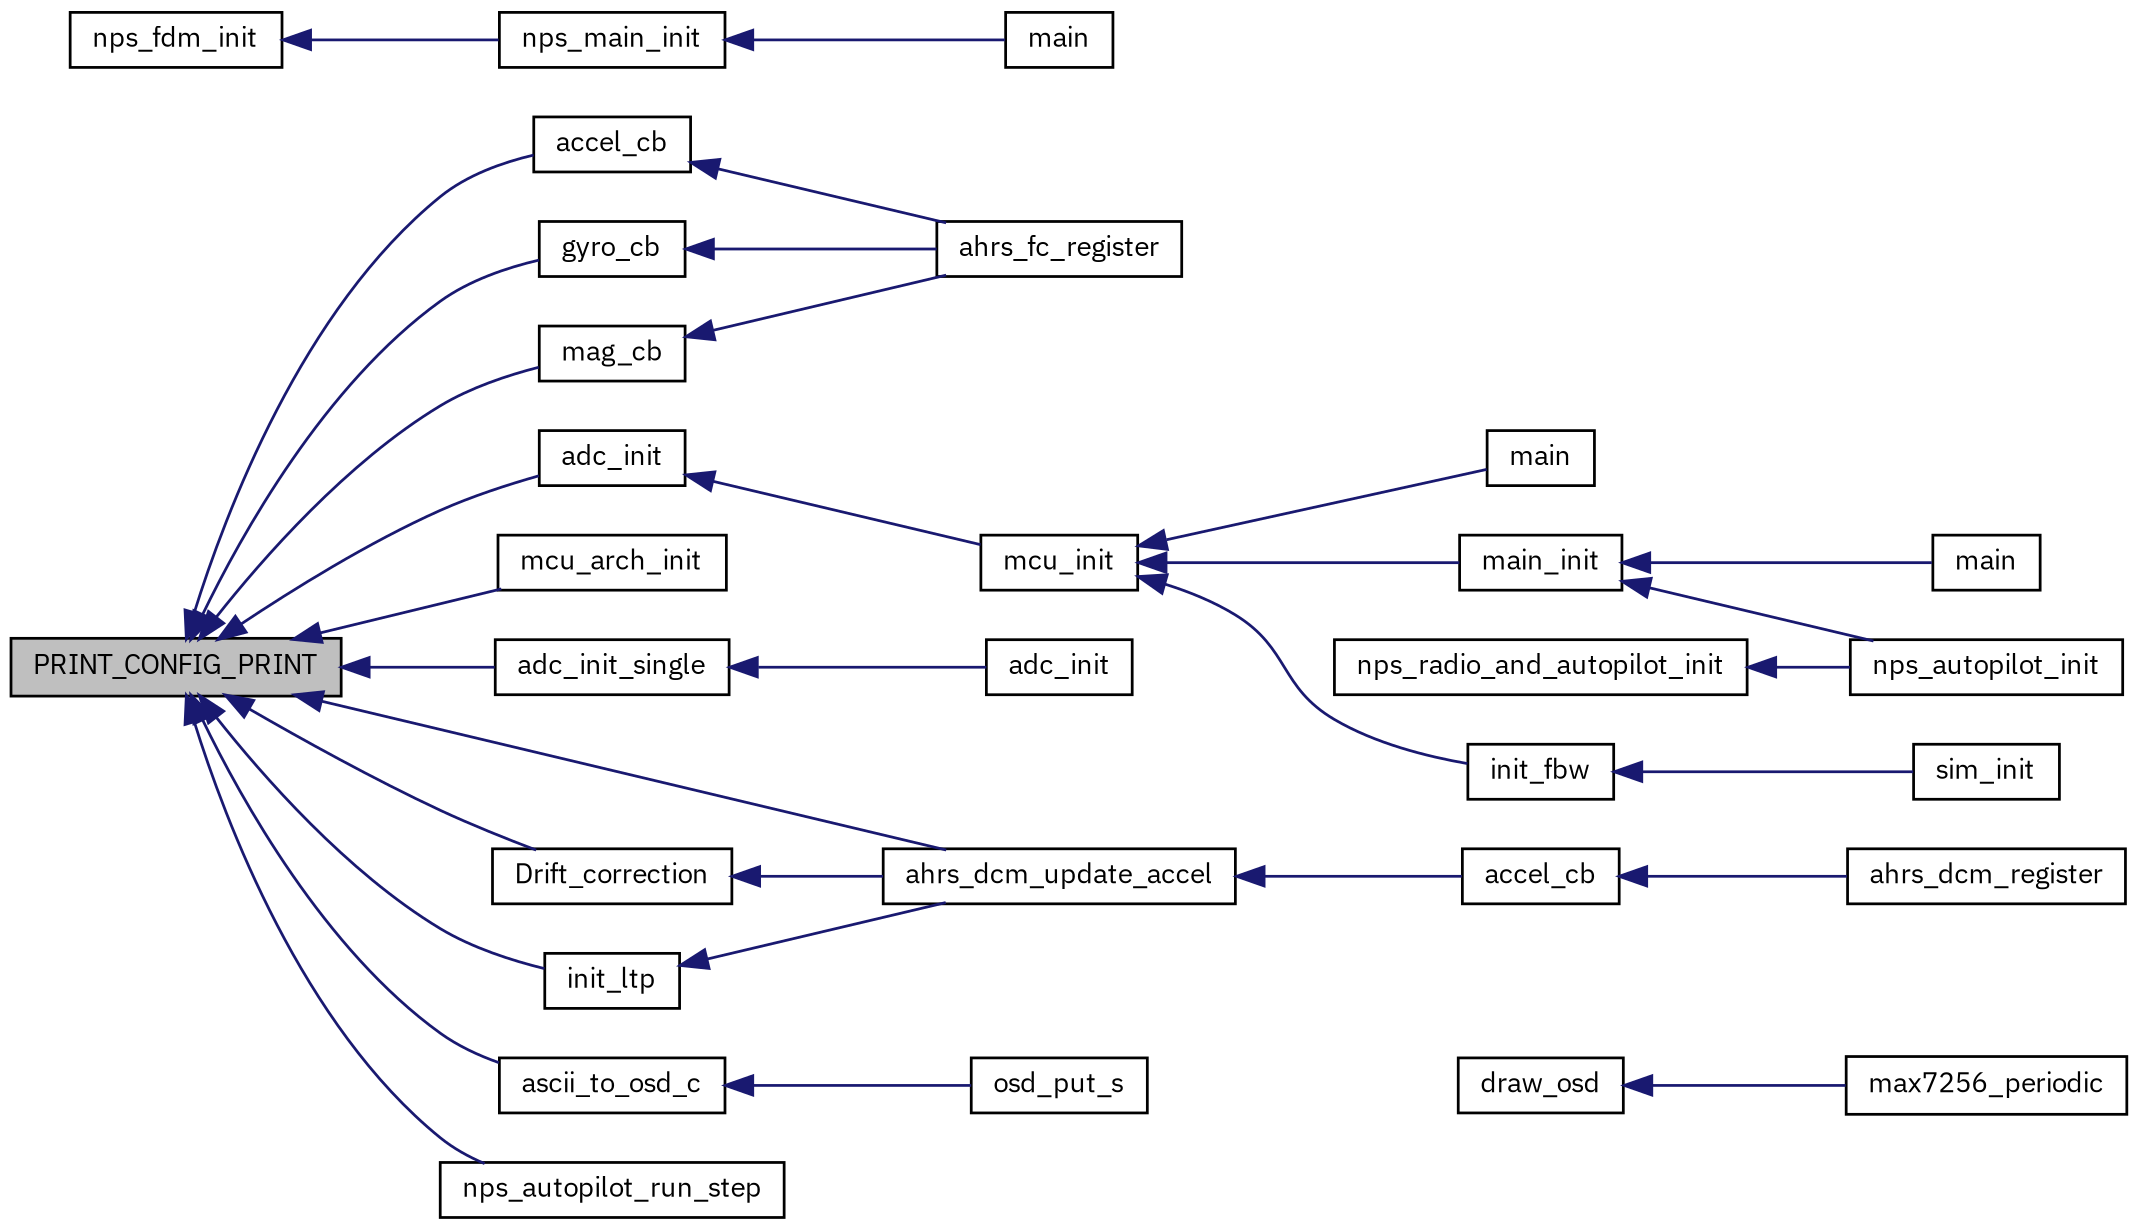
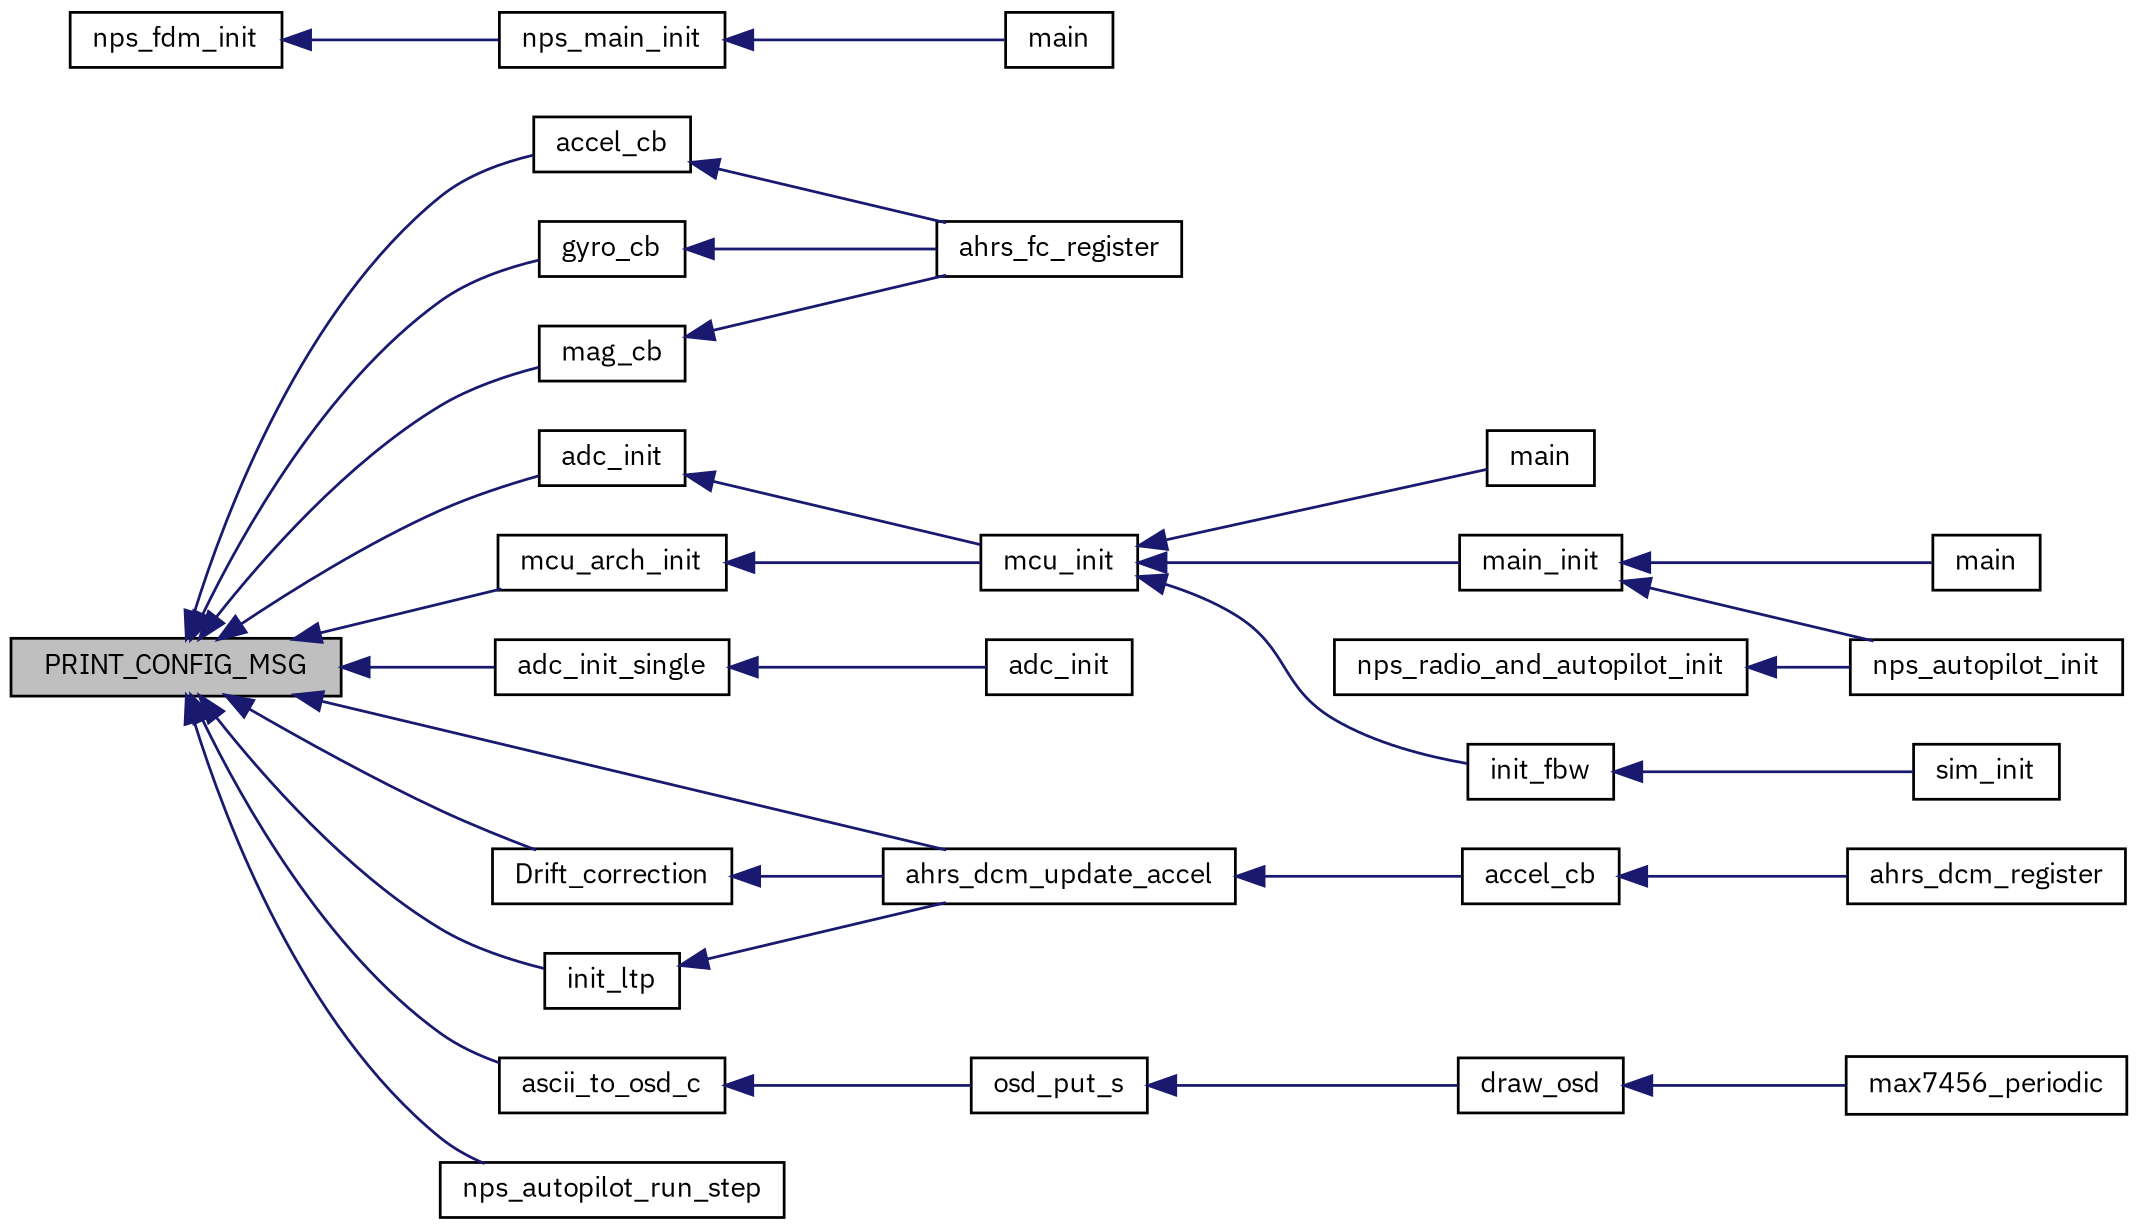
edge "mcu_init" -> "mcu_arch_init": added
node "PRINT_CONFIG_PRINT": label "PRINT_CONFIG_PRINT" -> "PRINT_CONFIG_MSG"
edge "draw_osd" -> "osd_put_s": added
node "max7256_periodic": label "max7256_periodic" -> "max7456_periodic"
